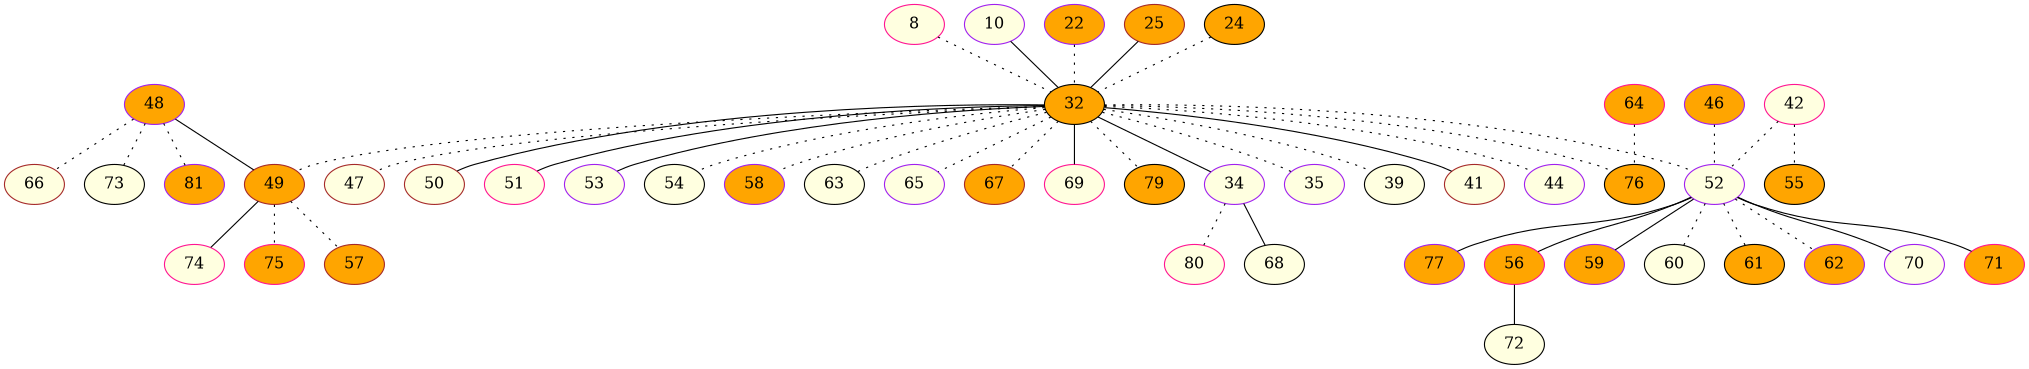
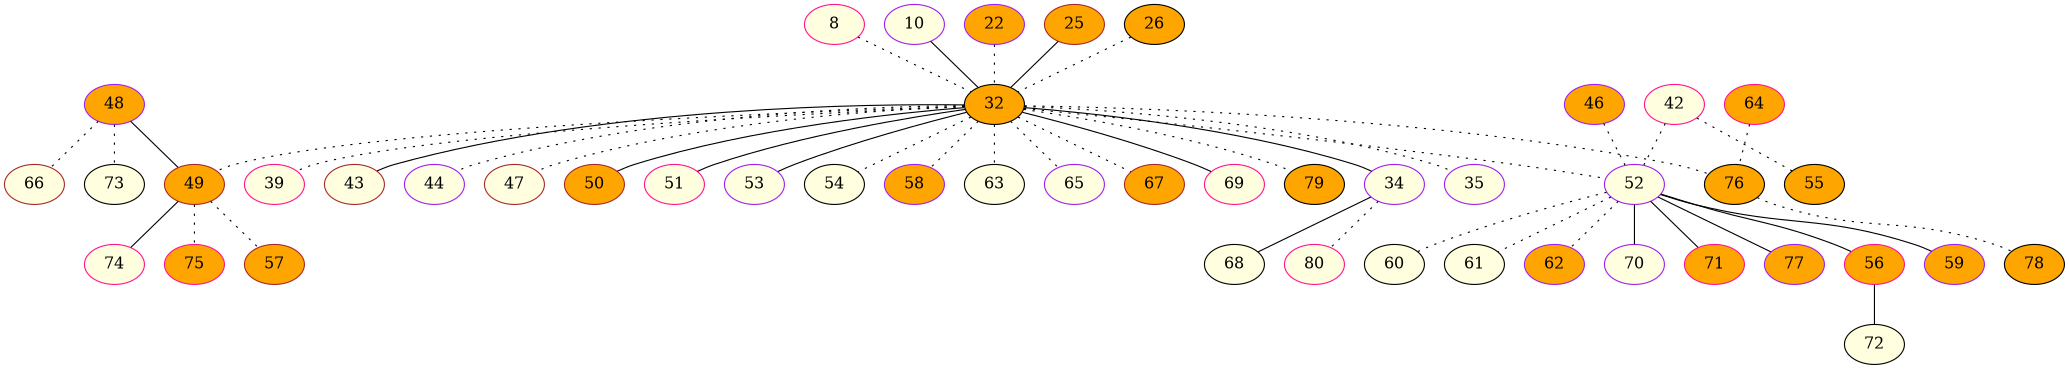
node "24": label "24" -> "26"
node "81": removed
node "50": fillcolor lightyellow -> orange
node "39": color black -> deeppink
node "41": label "41" -> "43"
node "61": fillcolor orange -> lightyellow
node "78": added
